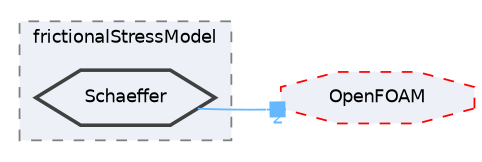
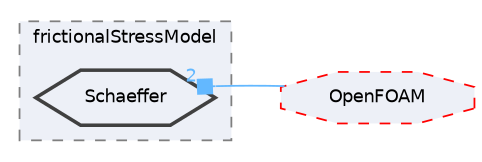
edge "Schaeffer" -> "OpenFOAM": reversed
